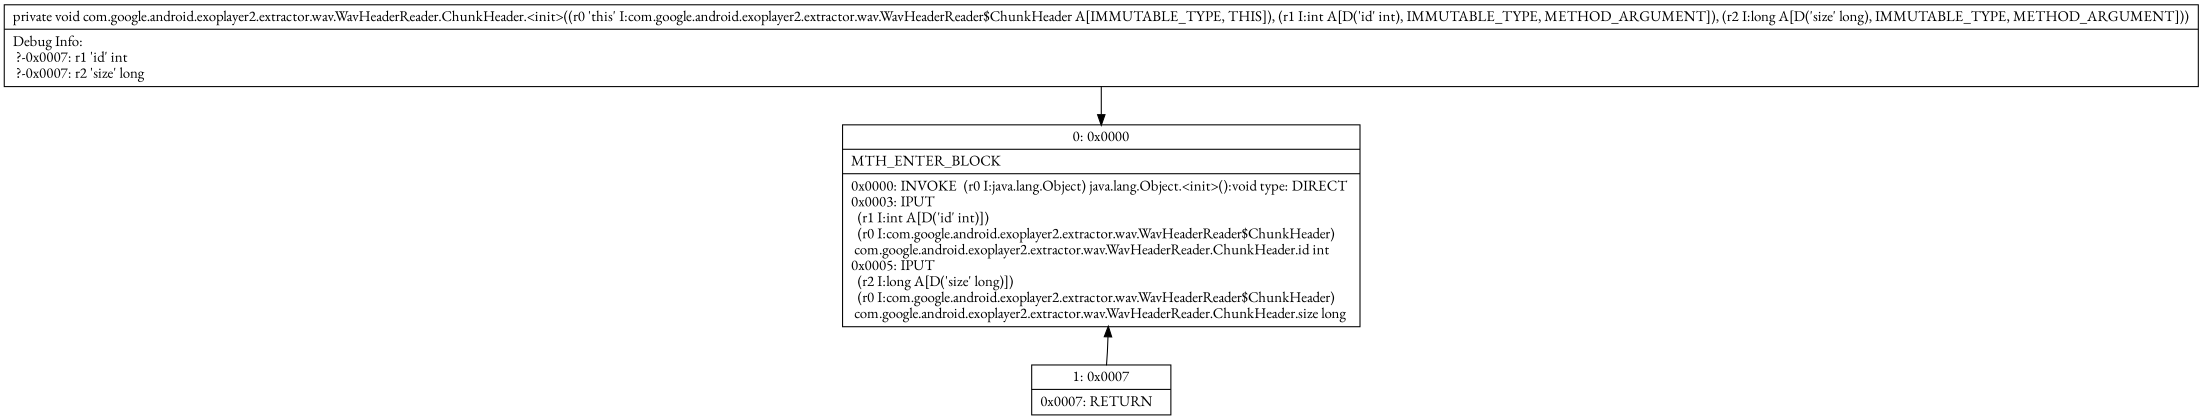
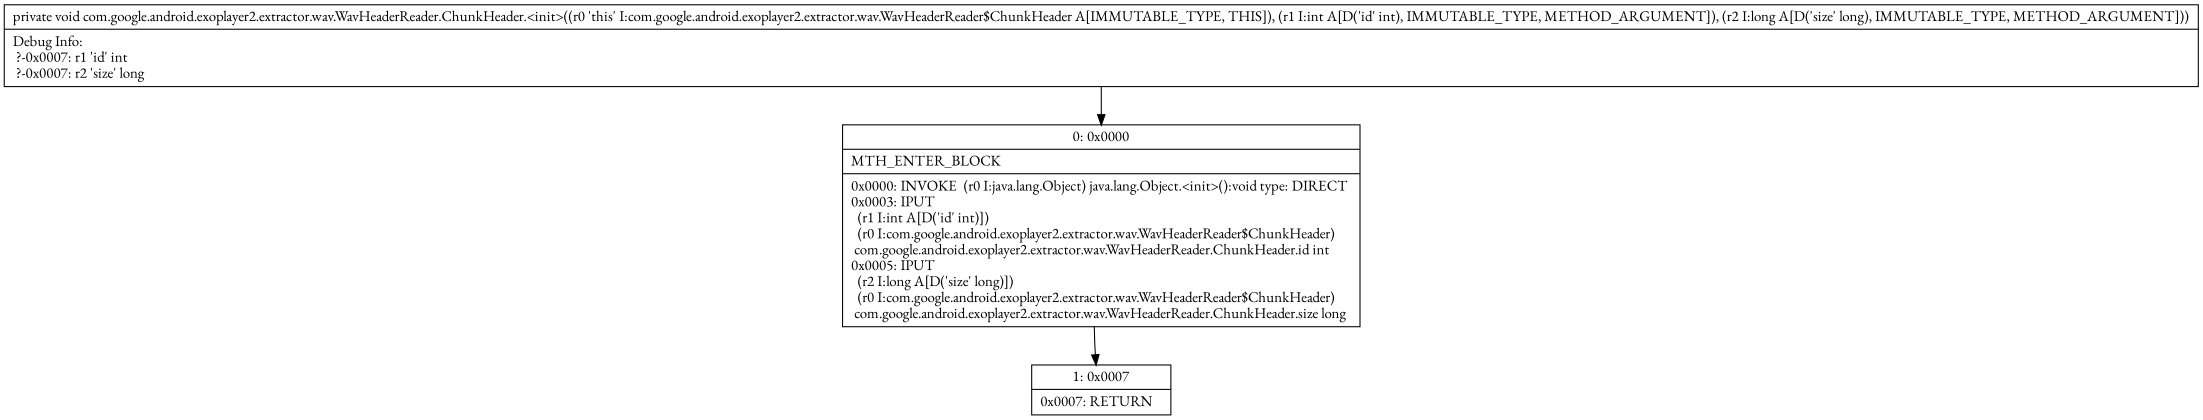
edge "1: 0x0007" -> "0: 0x0000": reversed
